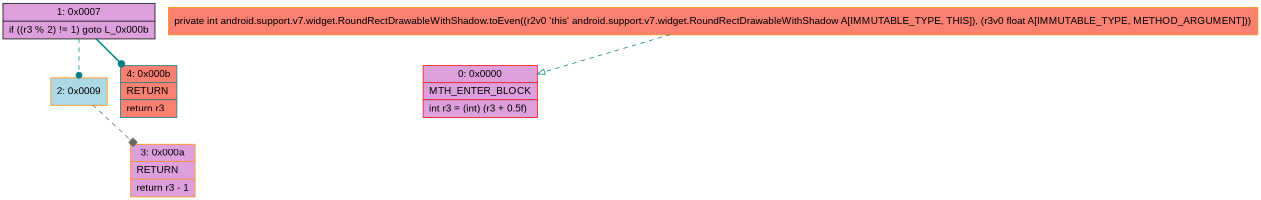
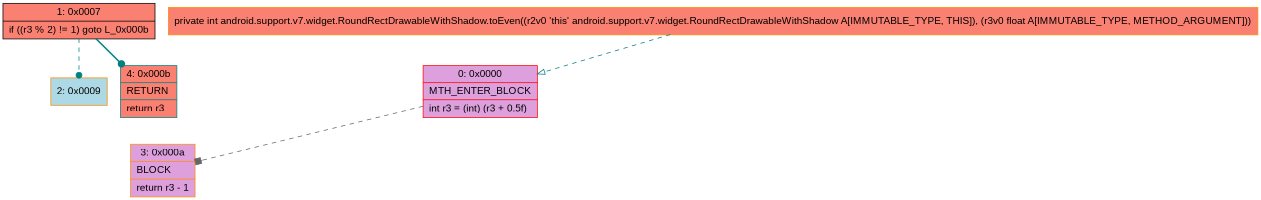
node "1: 0x0007": fillcolor plum -> salmon
edge "2: 0x0009" -> "3: 0x000a": now "0: 0x0000" -> "3: 0x000a"
node "3: 0x000a": text "RETURN" -> "BLOCK"
